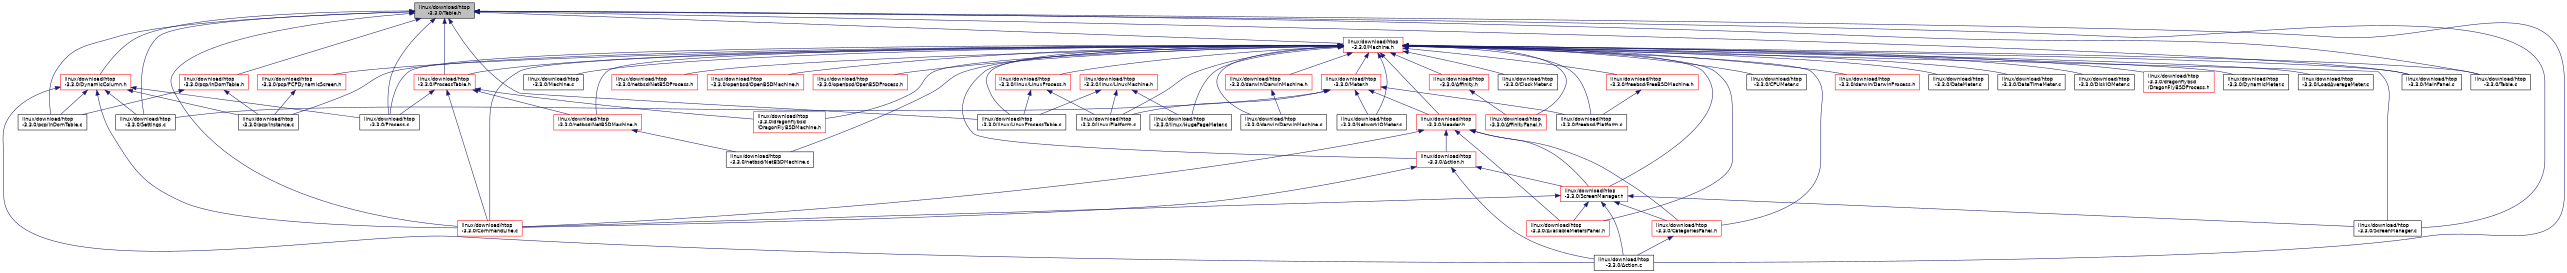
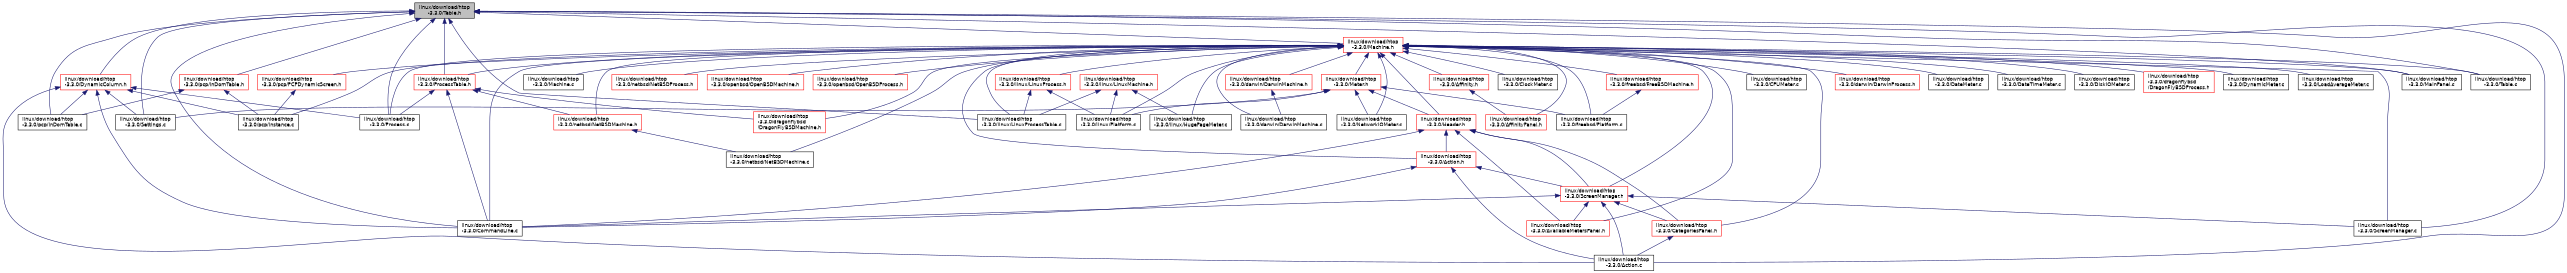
node "linux/download/htop -3.3.0/CommandLine.c": color red -> black
